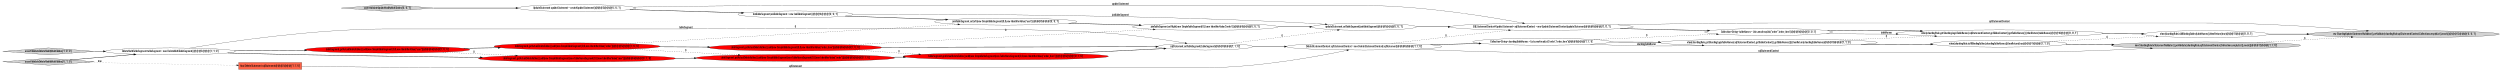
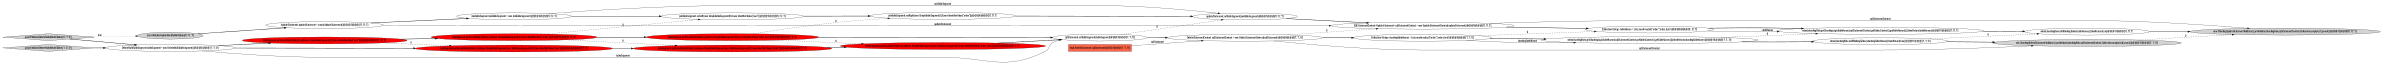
node "assertValidateUpdateModifyMultiTables['0', '0', '1']": shape diamond -> ellipse
edge "assertValidateDeleteModifyMultiTables['0', '1', '0']" -> "final DeleteStatement sqlStatement@@@2@@@['1', '1', '0']": now "assertValidateDeleteModifyMultiTables['0', '1', '0']" -> "assertValidateUpdateModifyMultiTables['0', '0', '1']"
